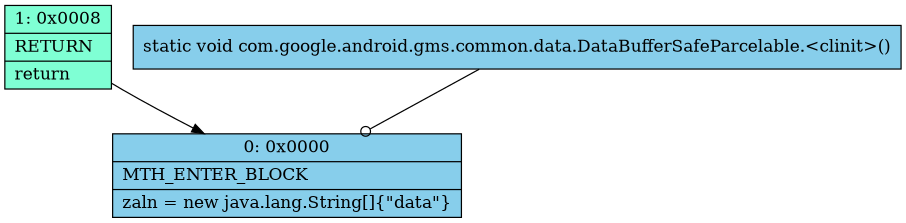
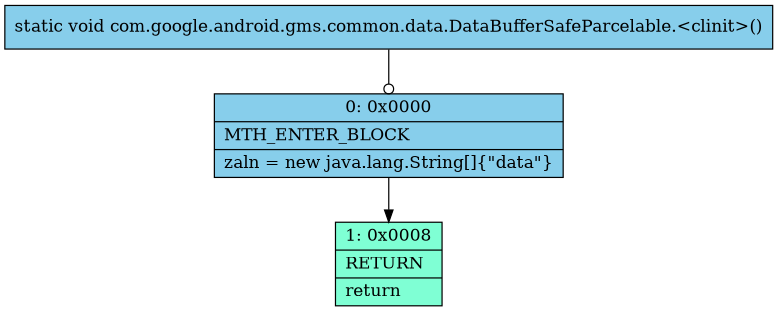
edge "1: 0x0008" -> "0: 0x0000": reversed
